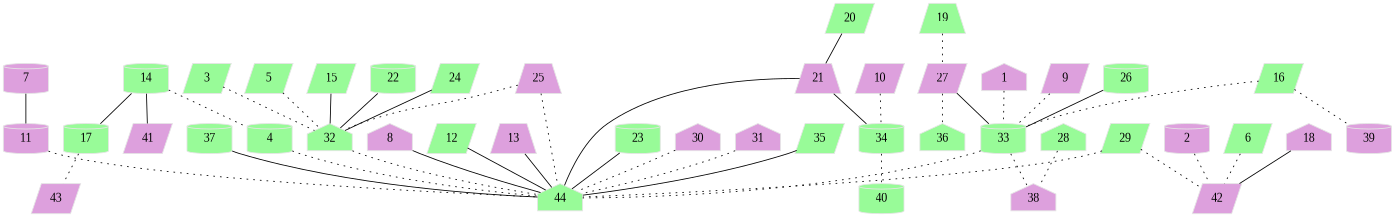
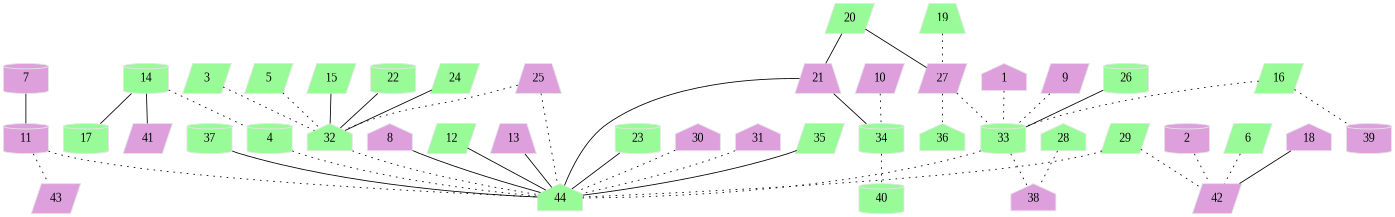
edge "20" -- "27": added
edge "27" -- "33": style solid -> dotted
edge "17" -- "43": now "11" -- "43"
